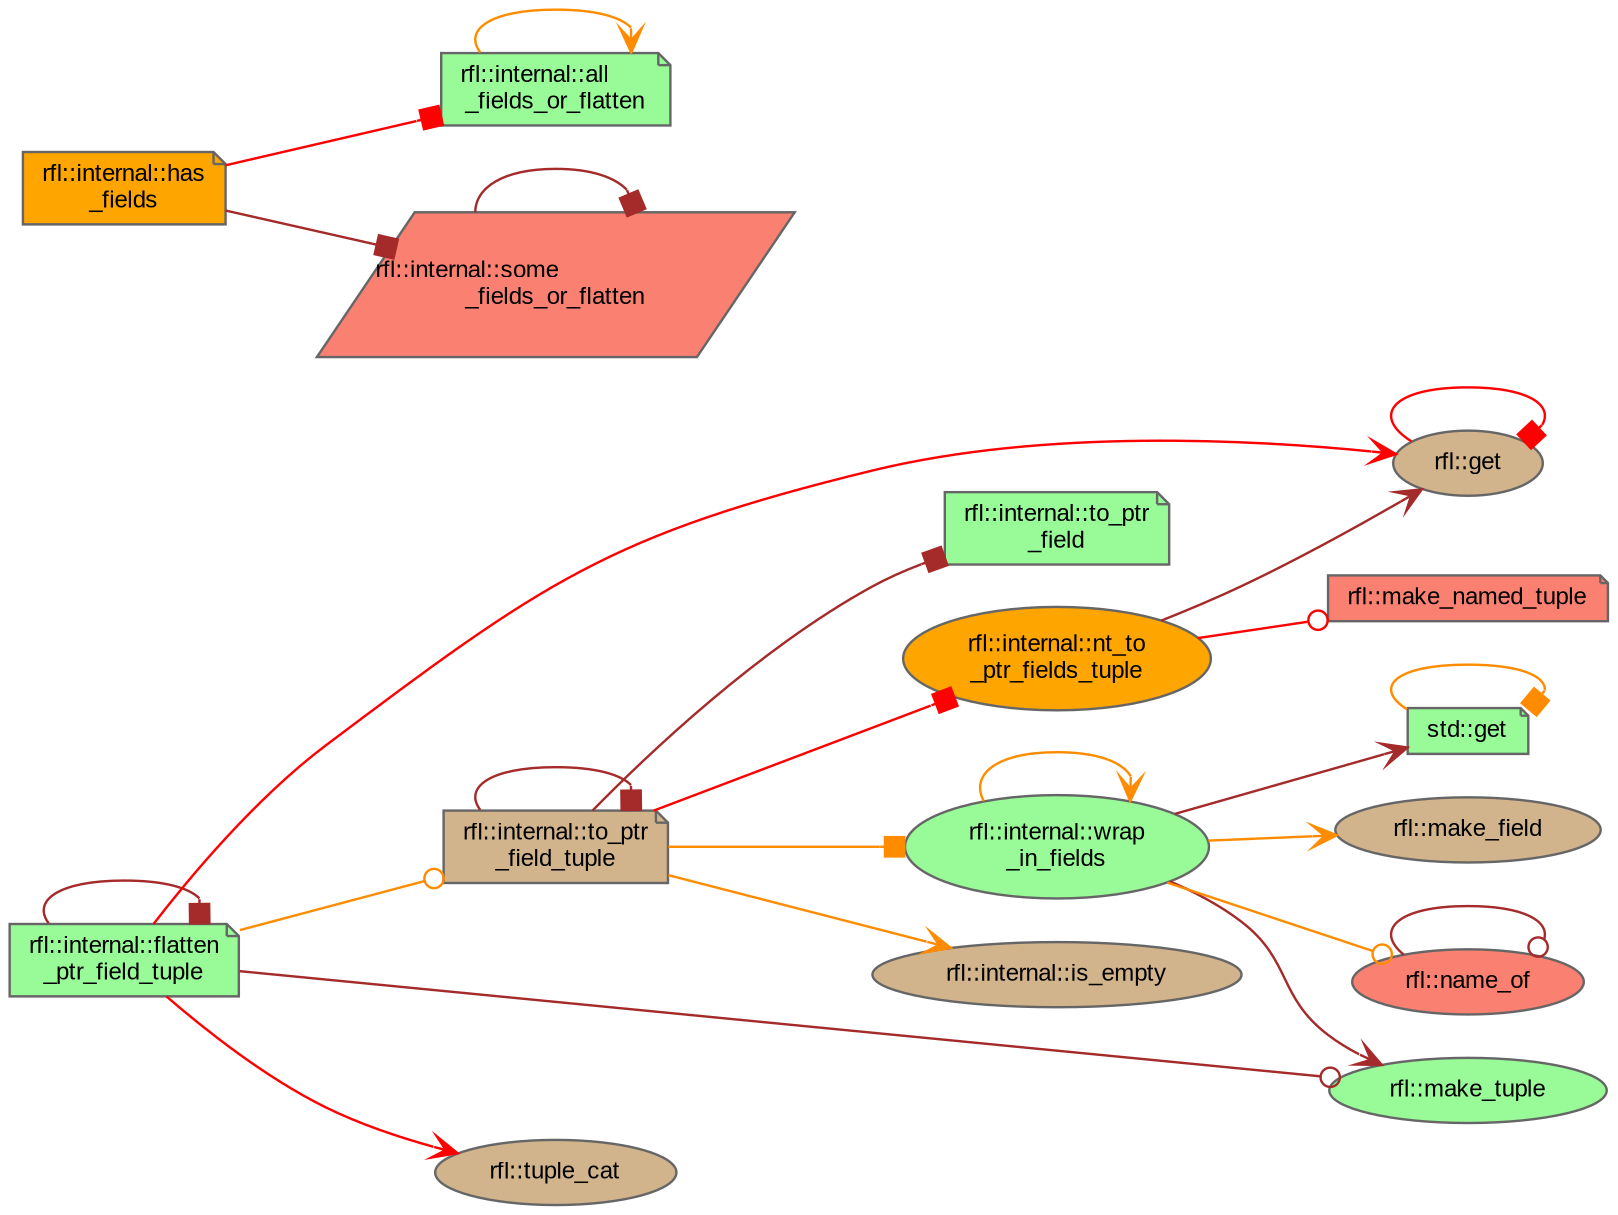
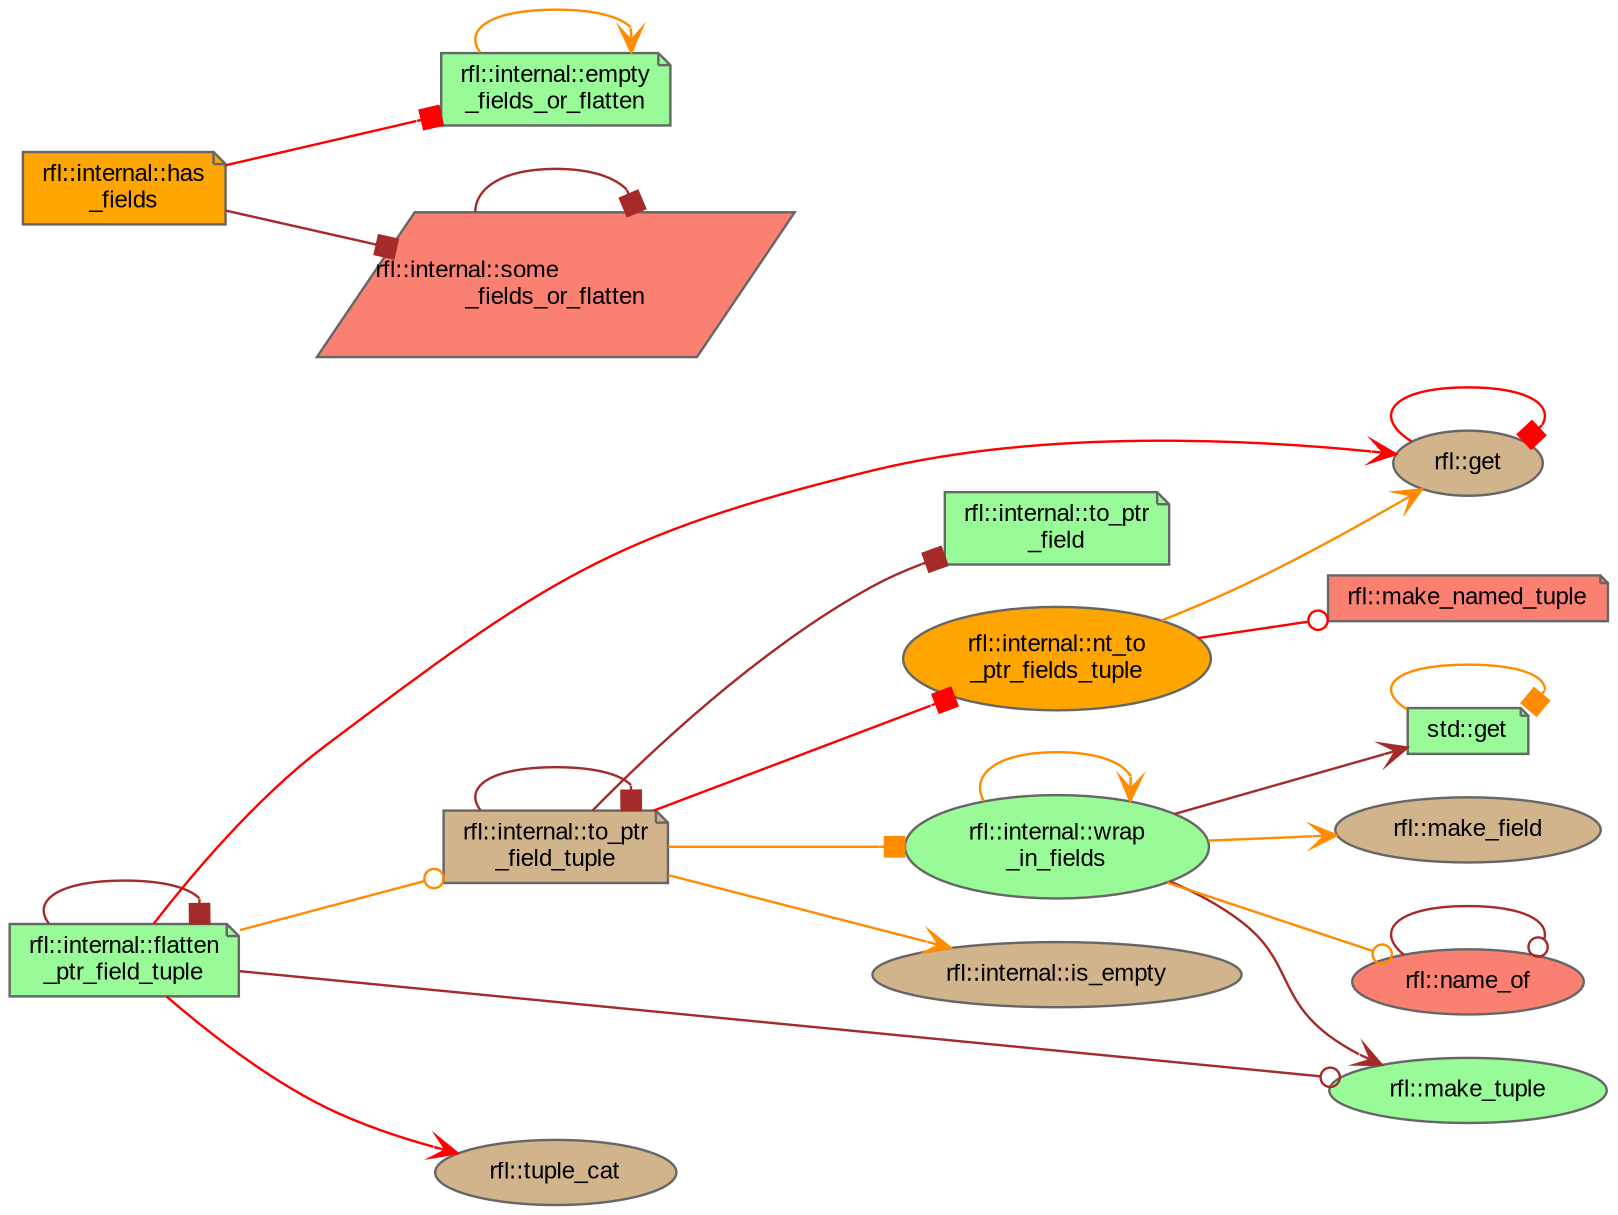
node "rfl::internal::all _fields_or_flatten": label "rfl::internal::all _fields_or_flatten" -> "rfl::internal::empty _fields_or_flatten"
edge "rfl::internal::nt_to _ptr_fields_tuple" -> "rfl::get": color brown -> darkorange
